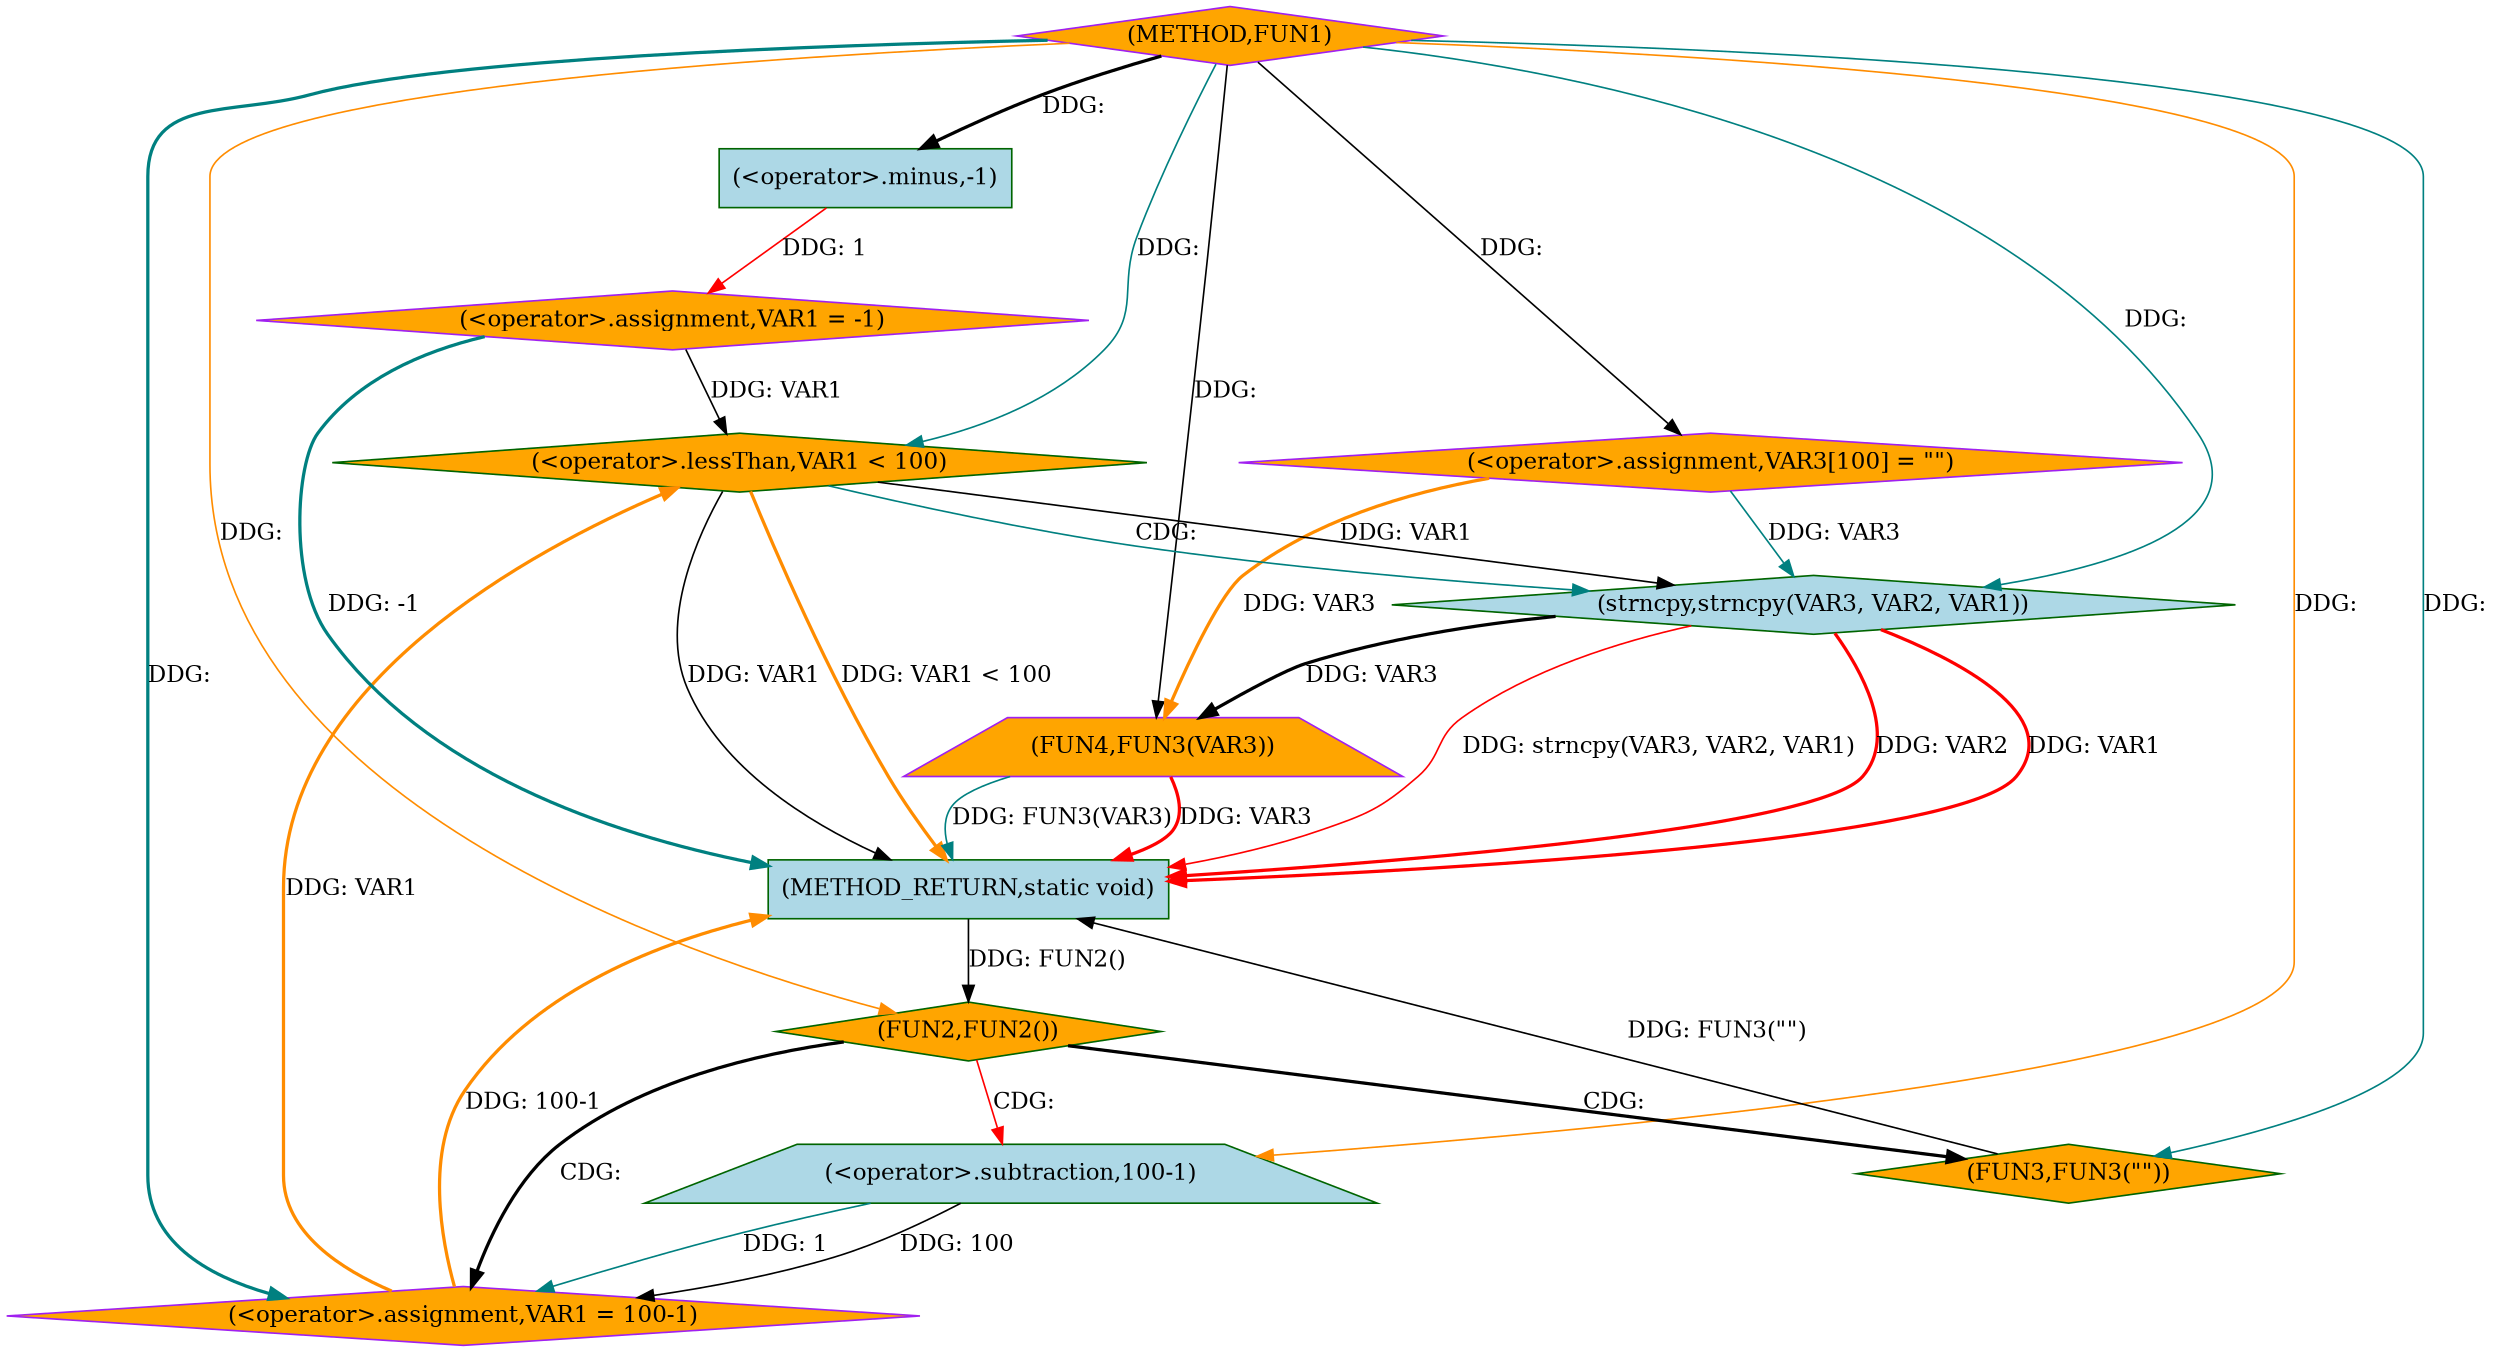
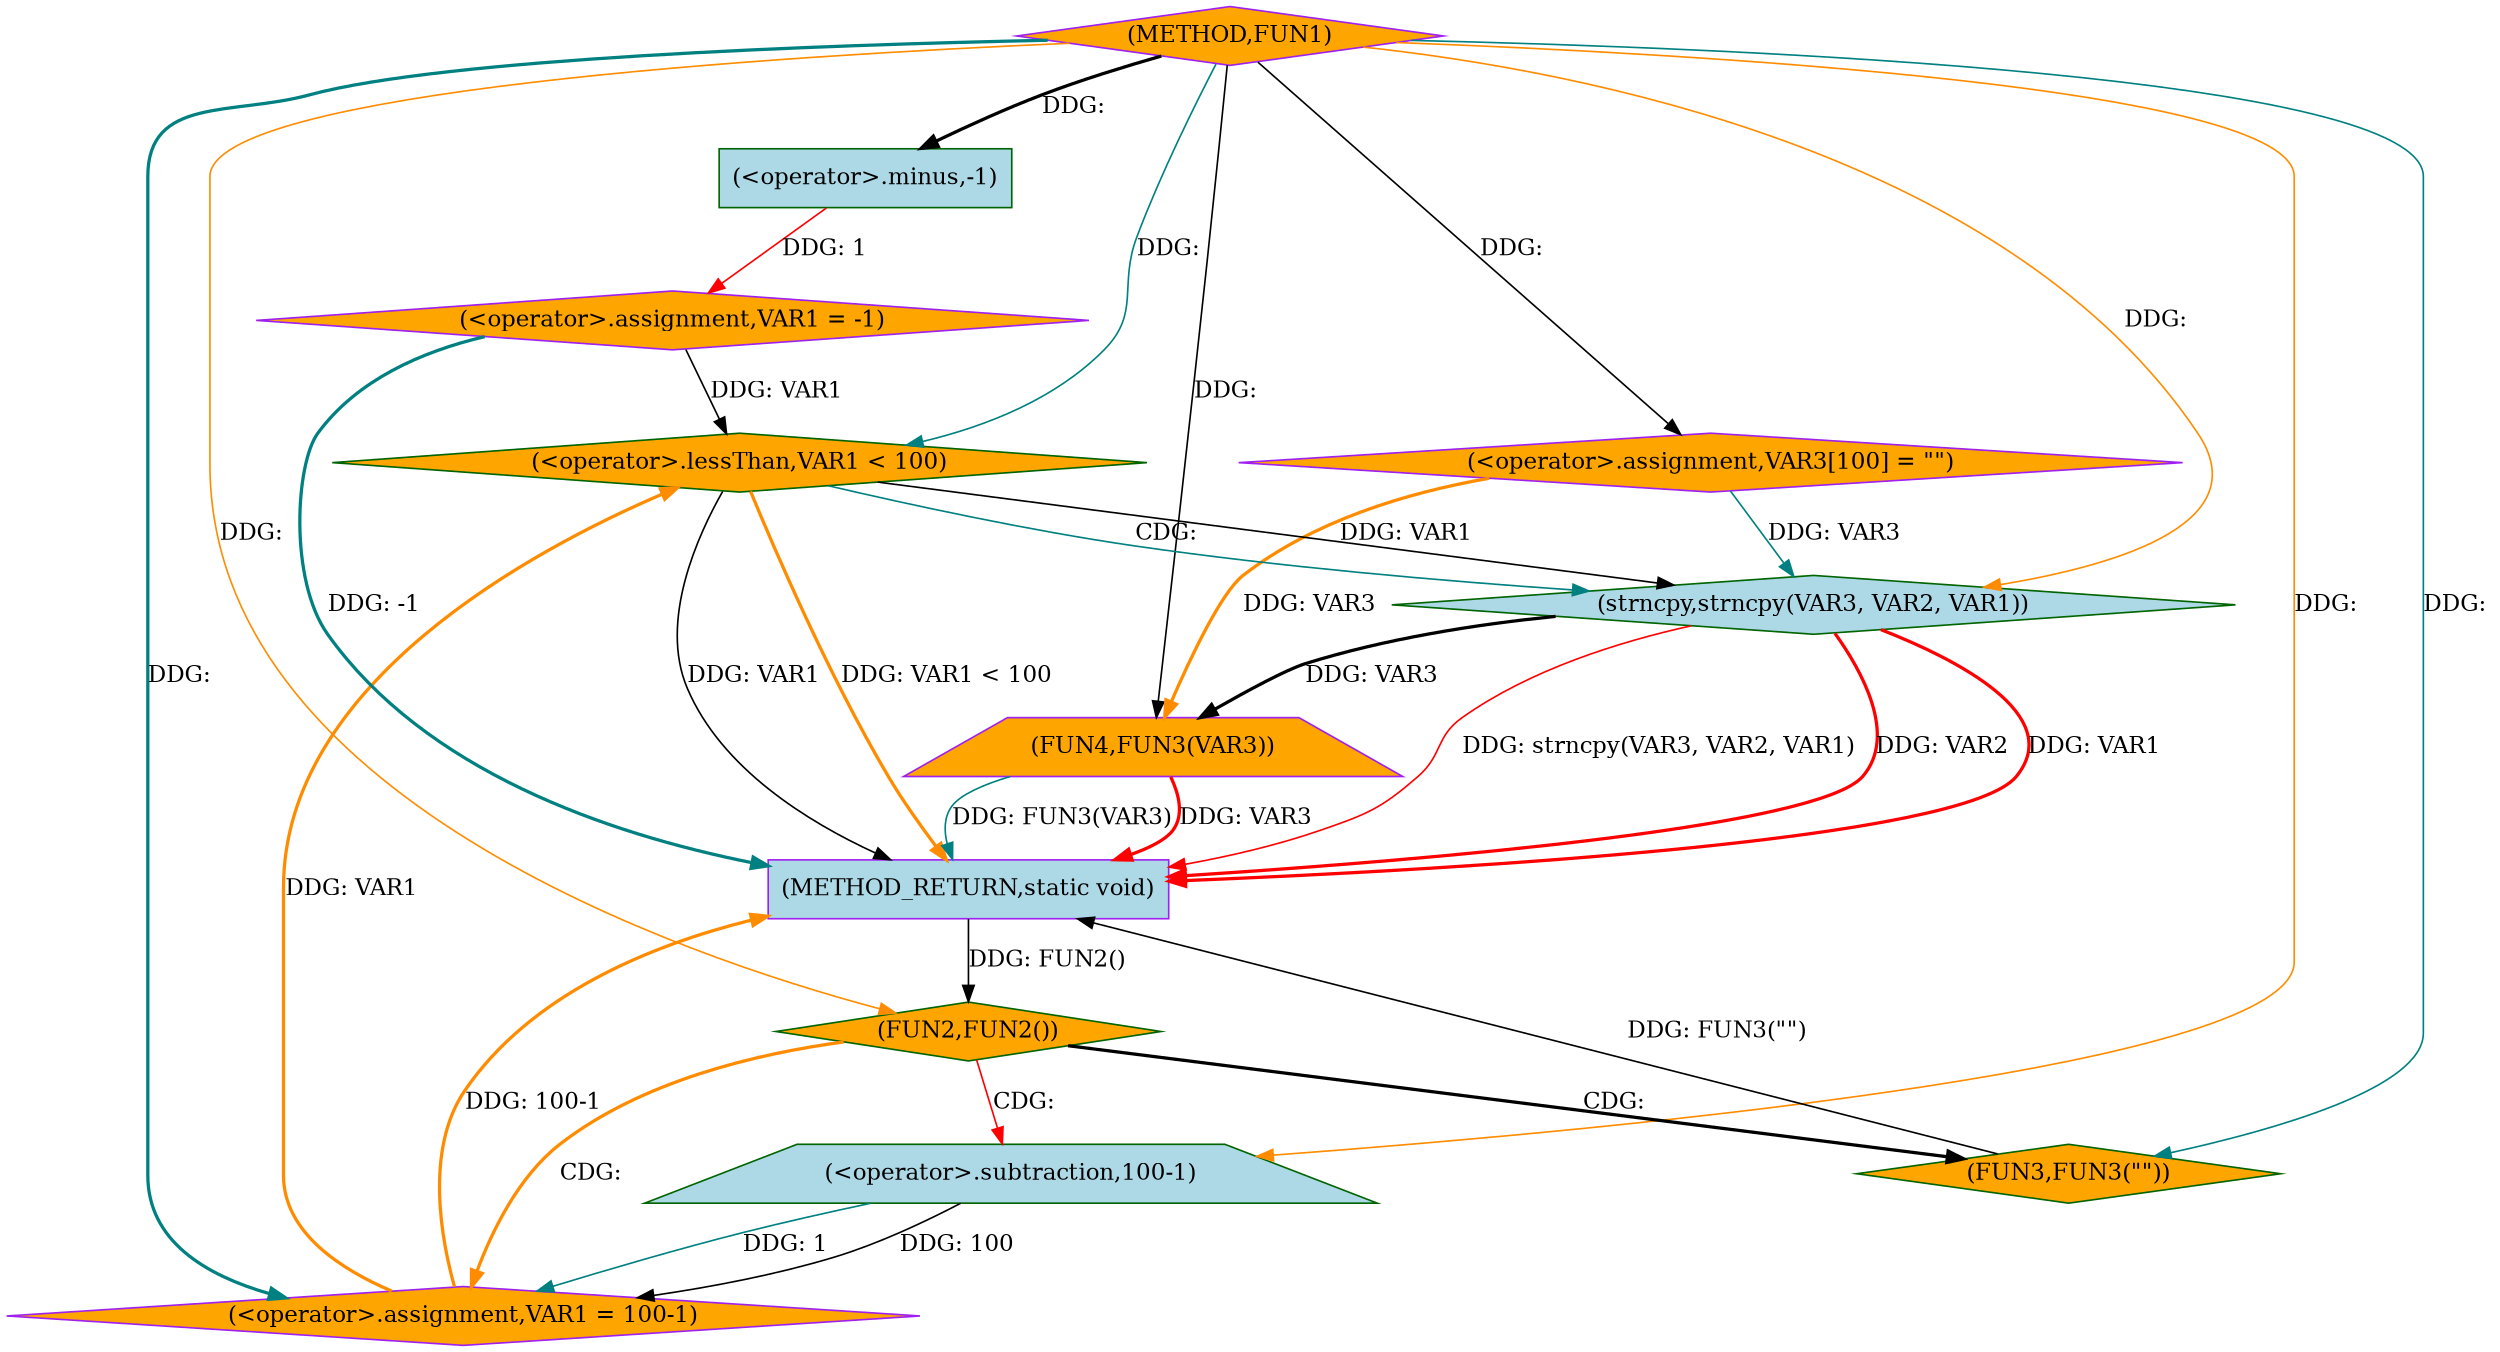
edge "(METHOD,FUN1)" -> "(strncpy,strncpy(VAR3, VAR2, VAR1))": color teal -> darkorange
node "(METHOD_RETURN,static void)": color darkgreen -> purple
edge "(FUN2,FUN2())" -> "(<operator>.assignment,VAR1 = 100-1)": color black -> darkorange
